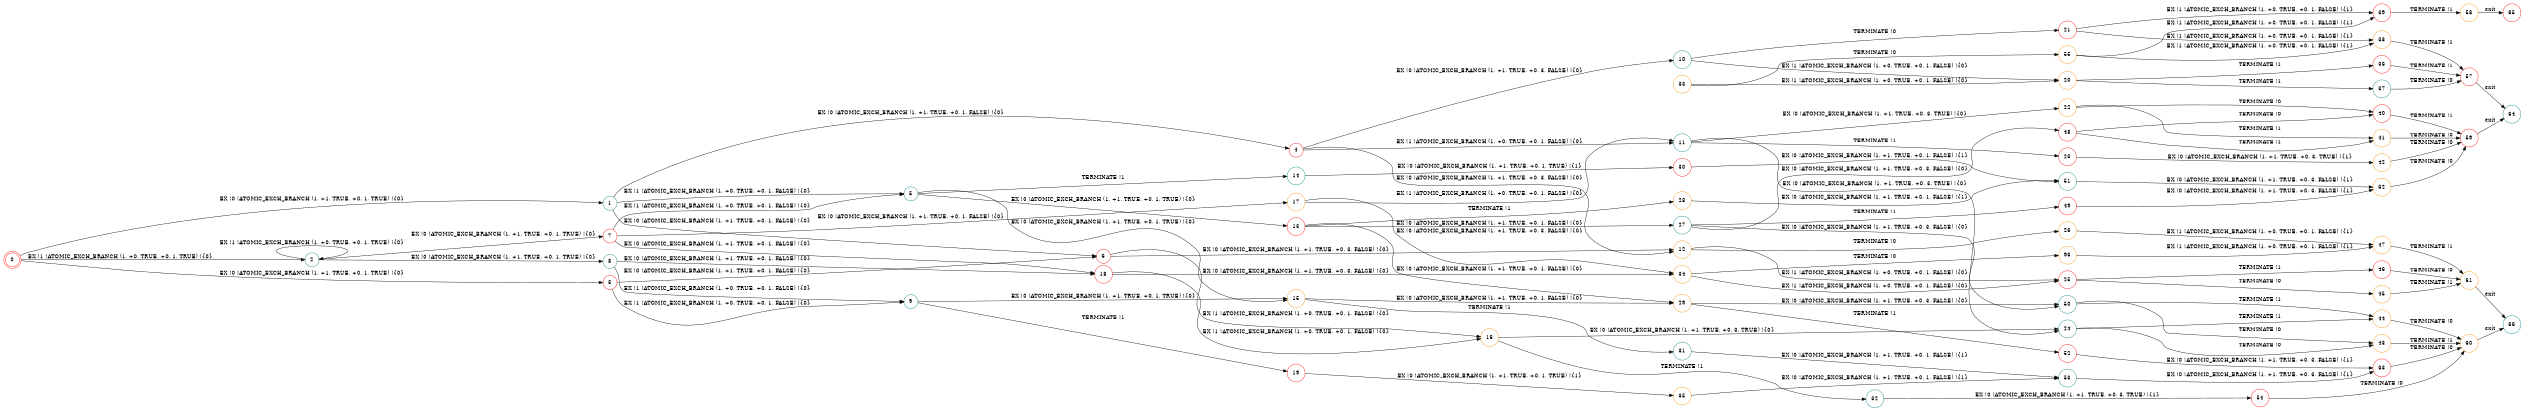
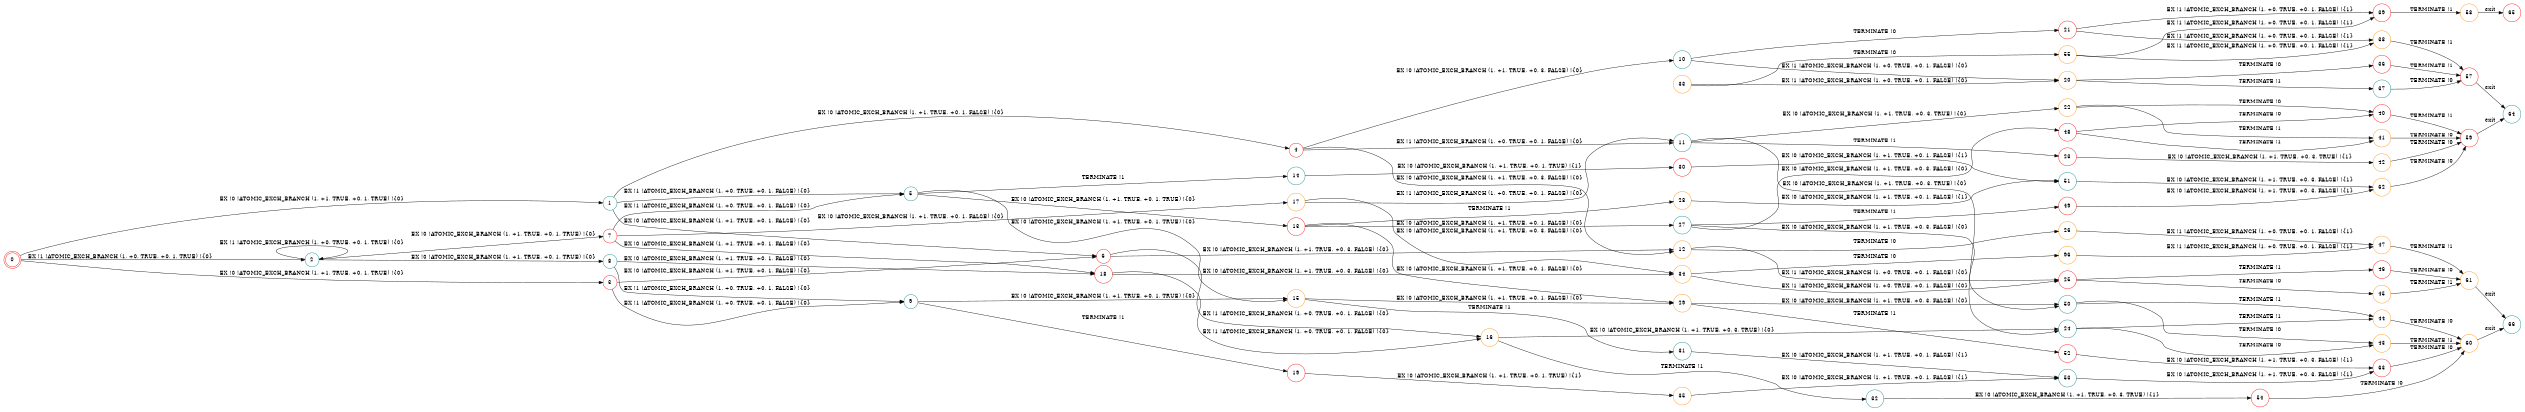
edge "20" -> "36": label "TERMINATE !1" -> "TERMINATE !0"
